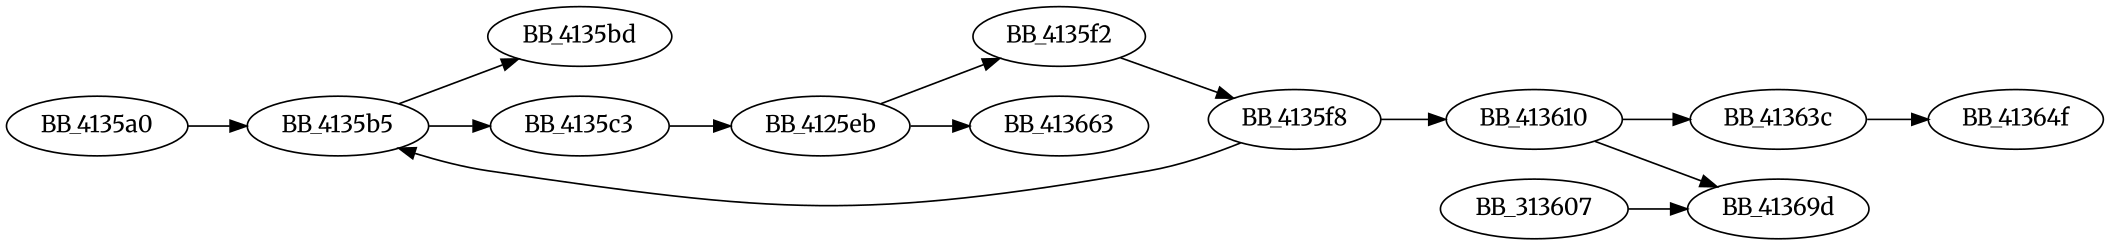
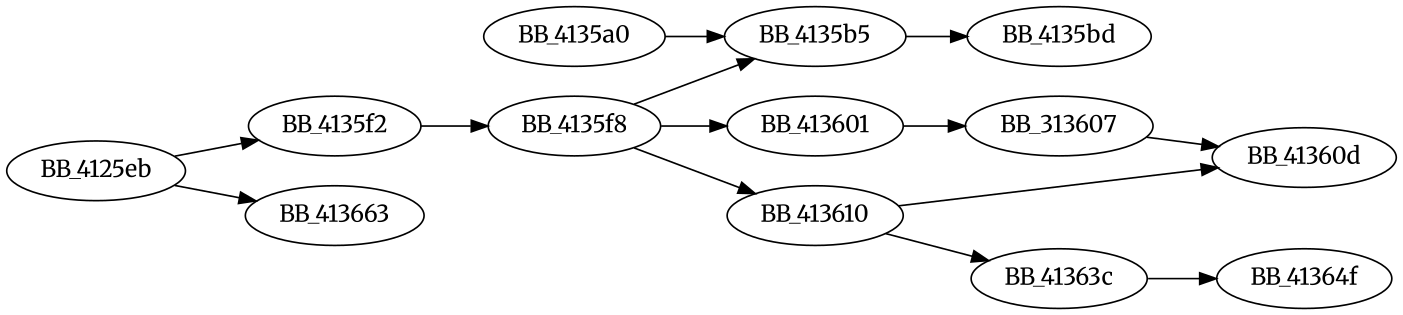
node "BB_4135c3": removed
node "BB_413601": added
node "BB_41369d": label "BB_41369d" -> "BB_41360d"
